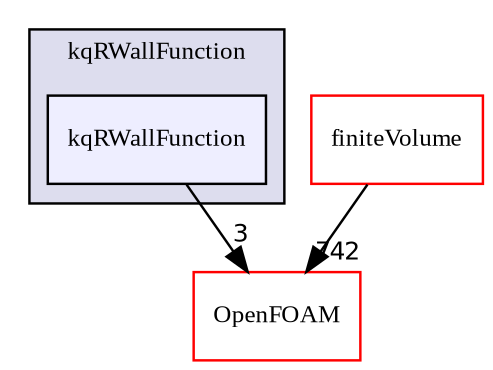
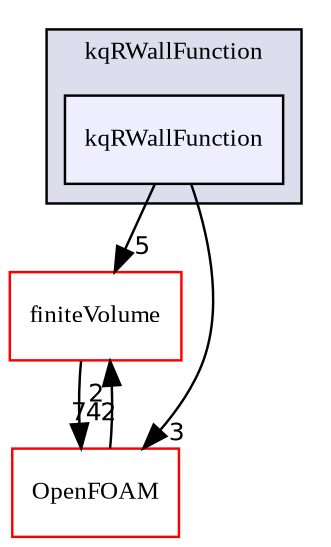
edge "kqRWallFunction" -> "finiteVolume": added
edge "OpenFOAM" -> "finiteVolume": added
